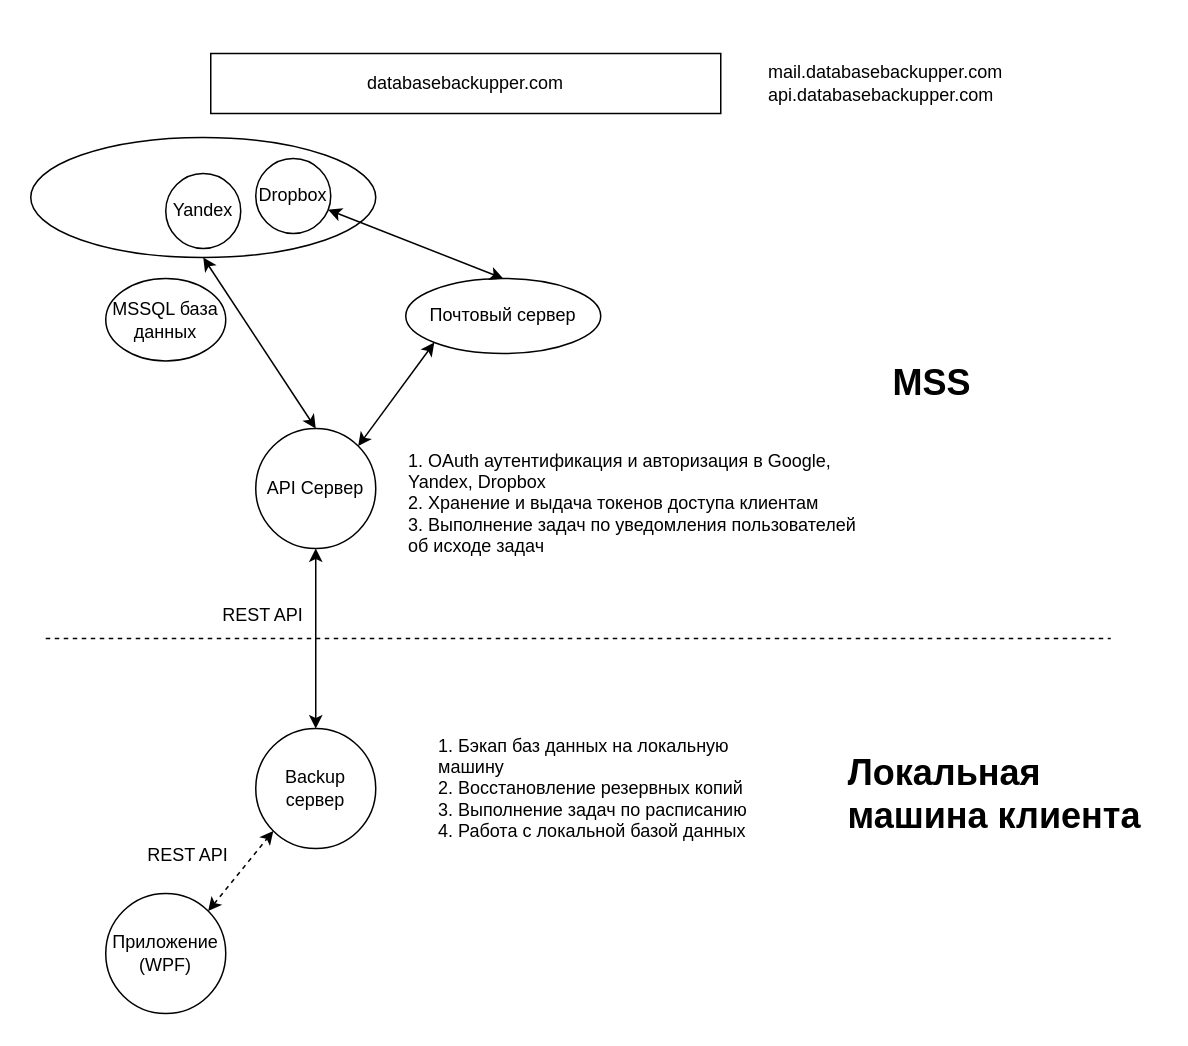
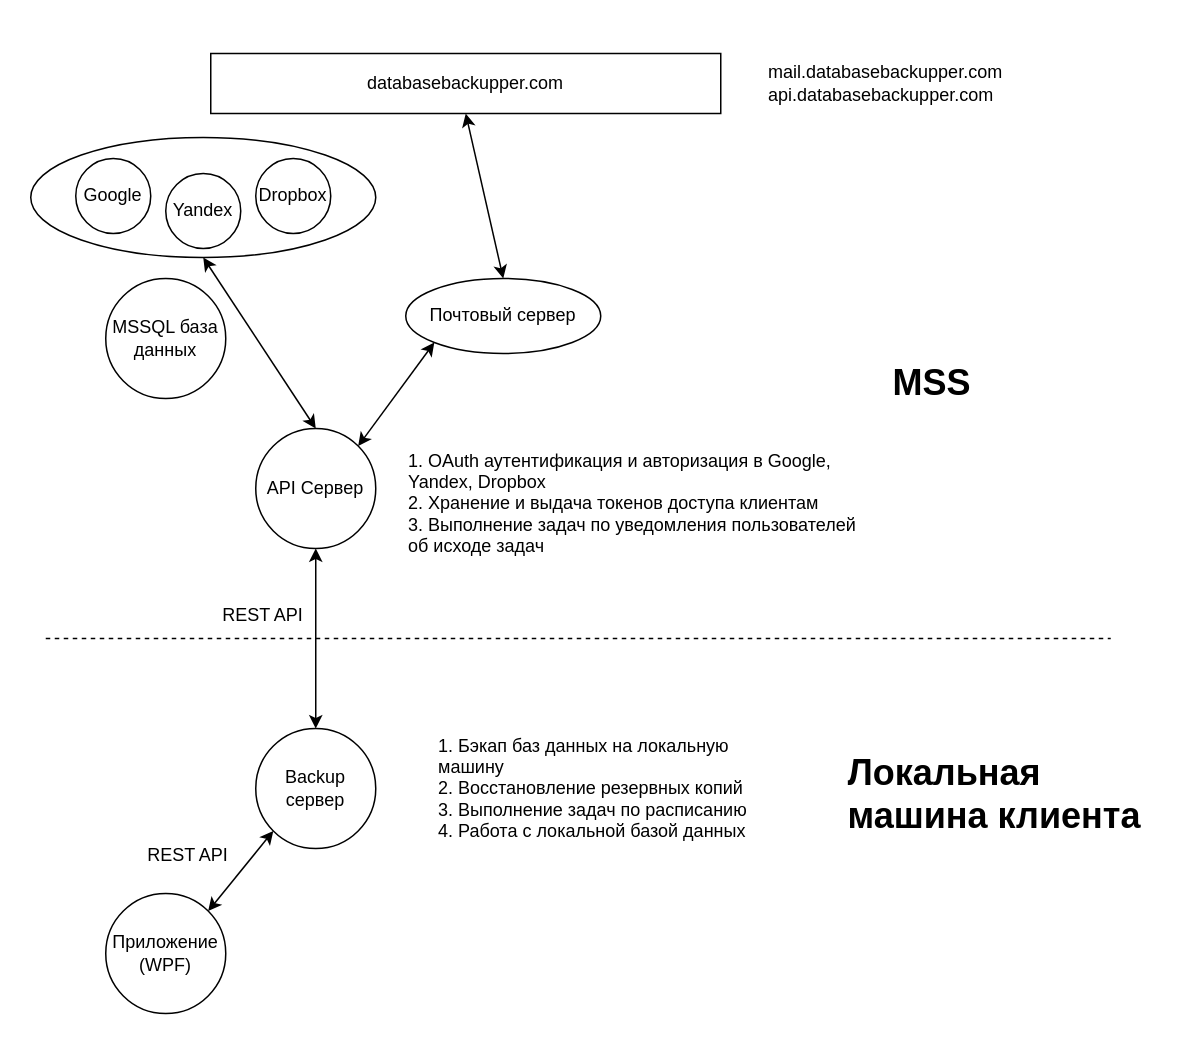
node "Google": added
edge "Dropbox" -- "Почтовый сервер": now "databasebackupper.com" -- "Почтовый сервер"
node "MSSQL база данных": size 120x83 -> 120x120
edge "Backup сервер" -- "Приложение (WPF)": style dashed -> solid
